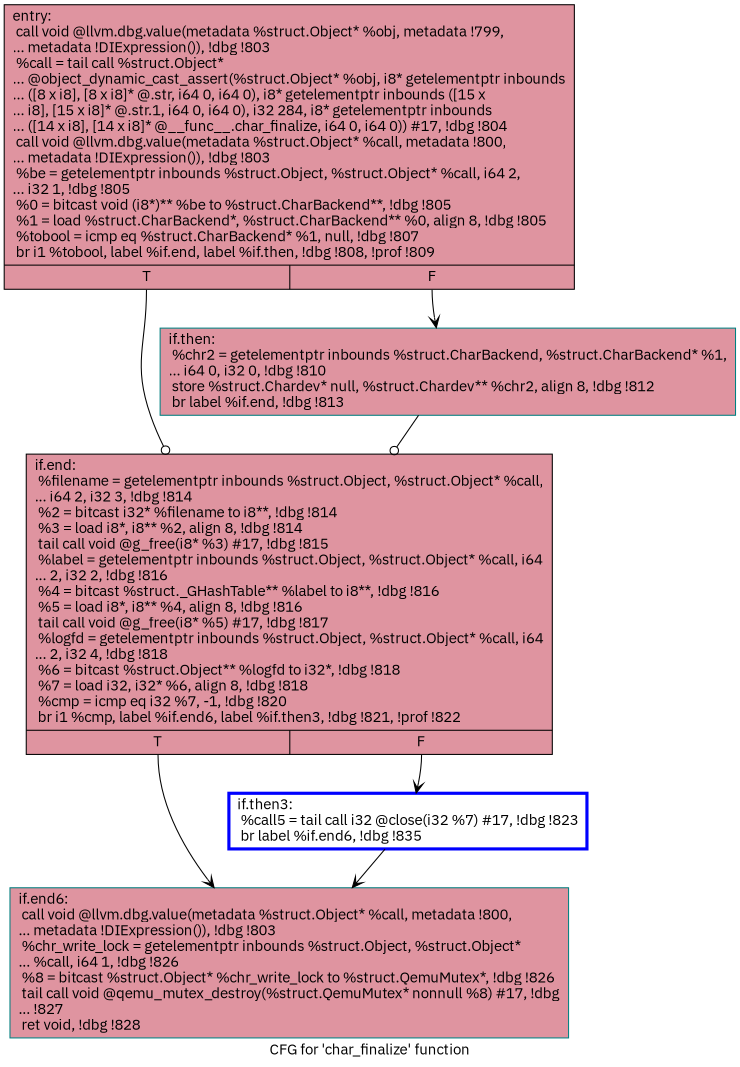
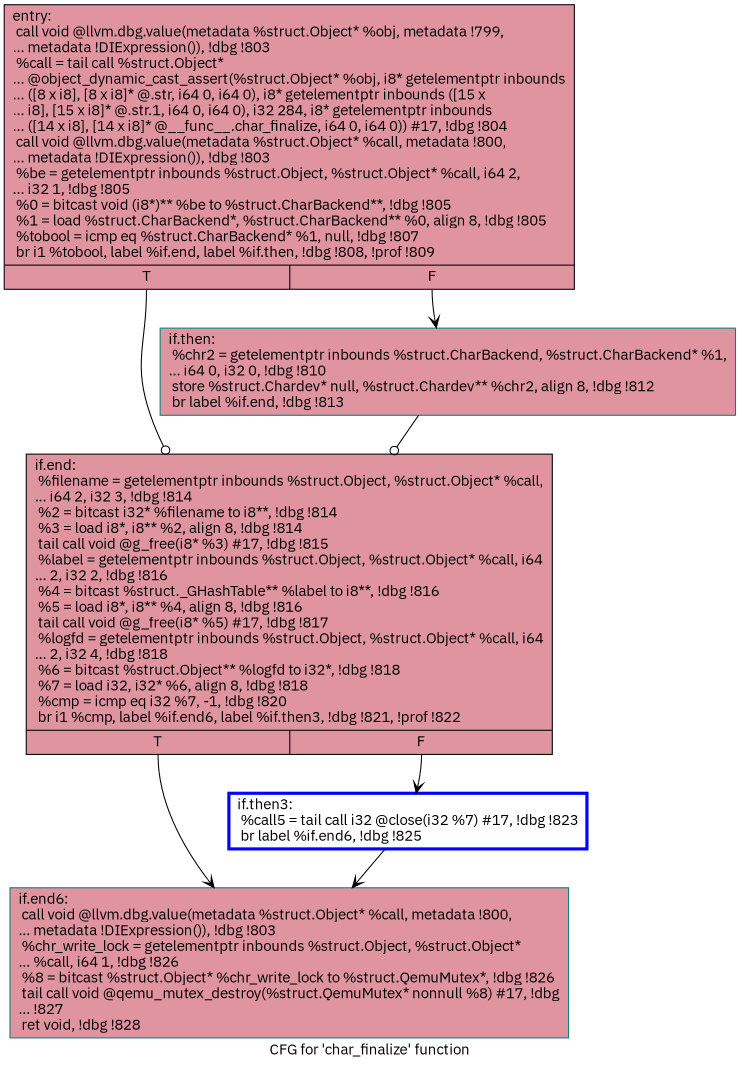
node "if.then3:": text "br label %if.end6, !dbg !835" -> "br label %if.end6, !dbg !825"
